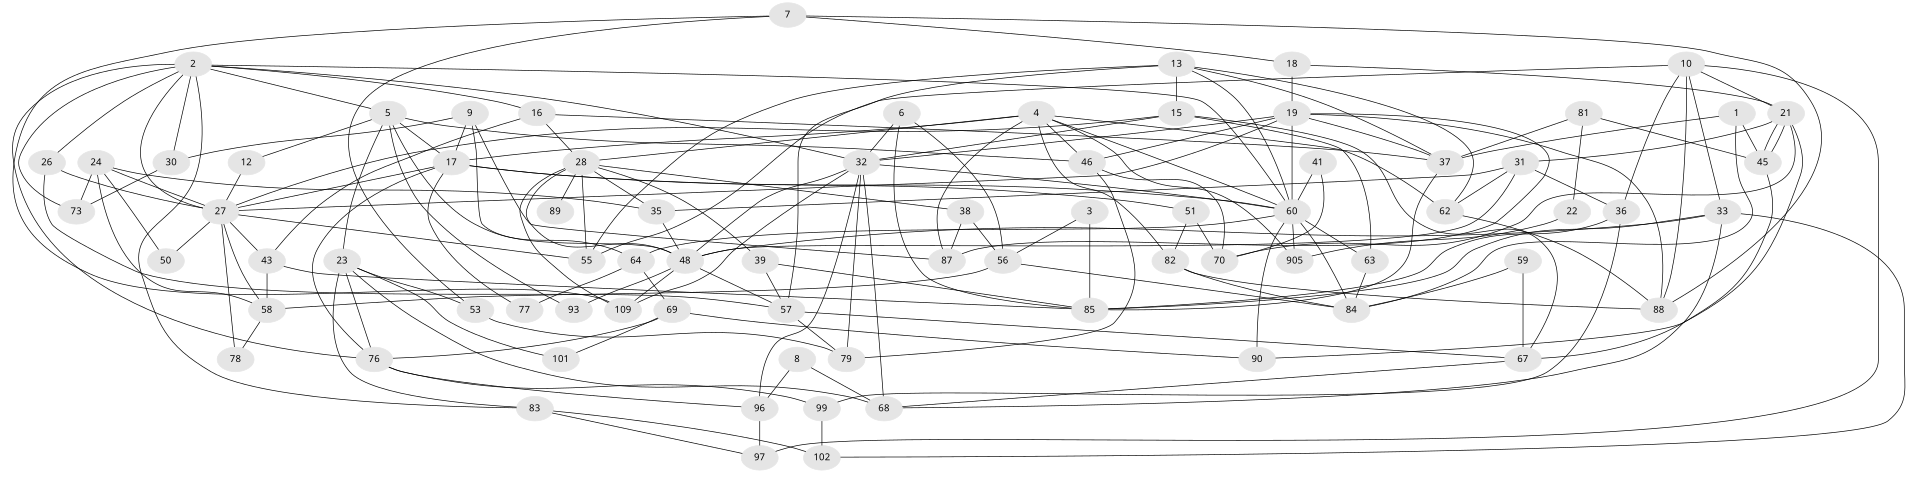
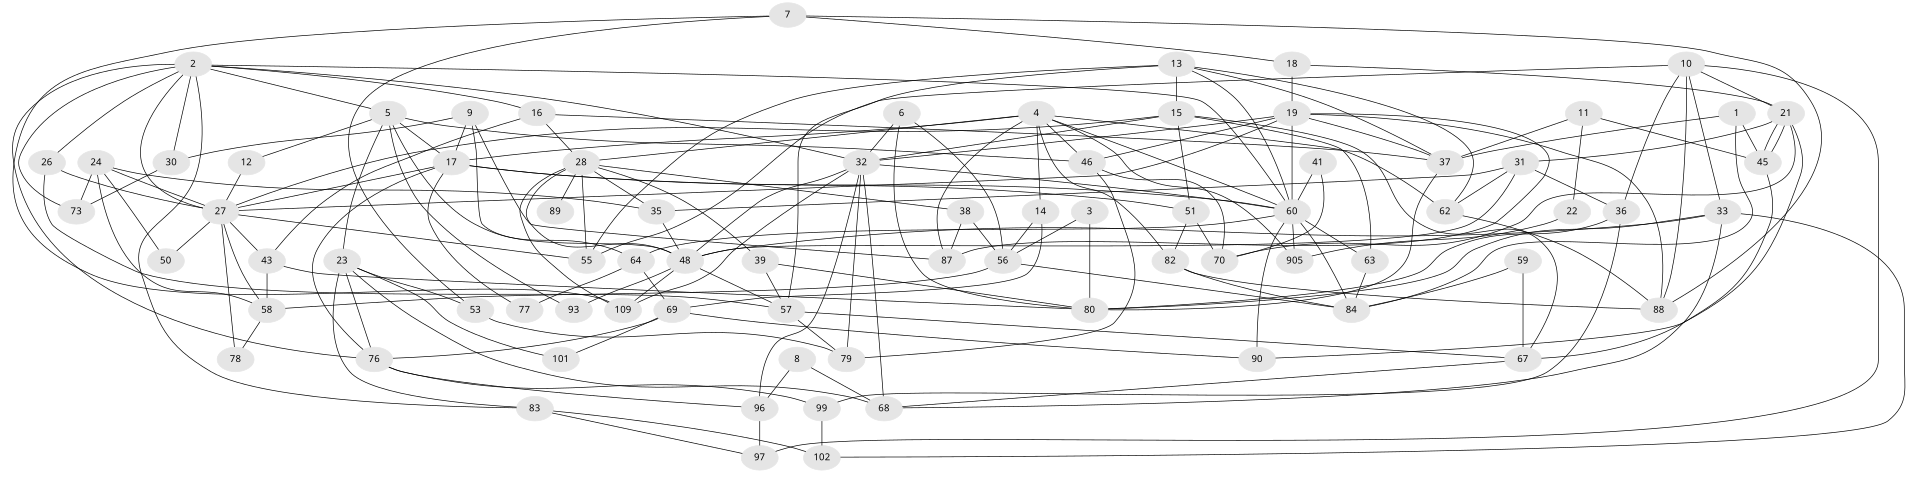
node "81": label "81" -> "11"
edge "15" -- "51": added
node "14": added
node "85": label "85" -> "80"
